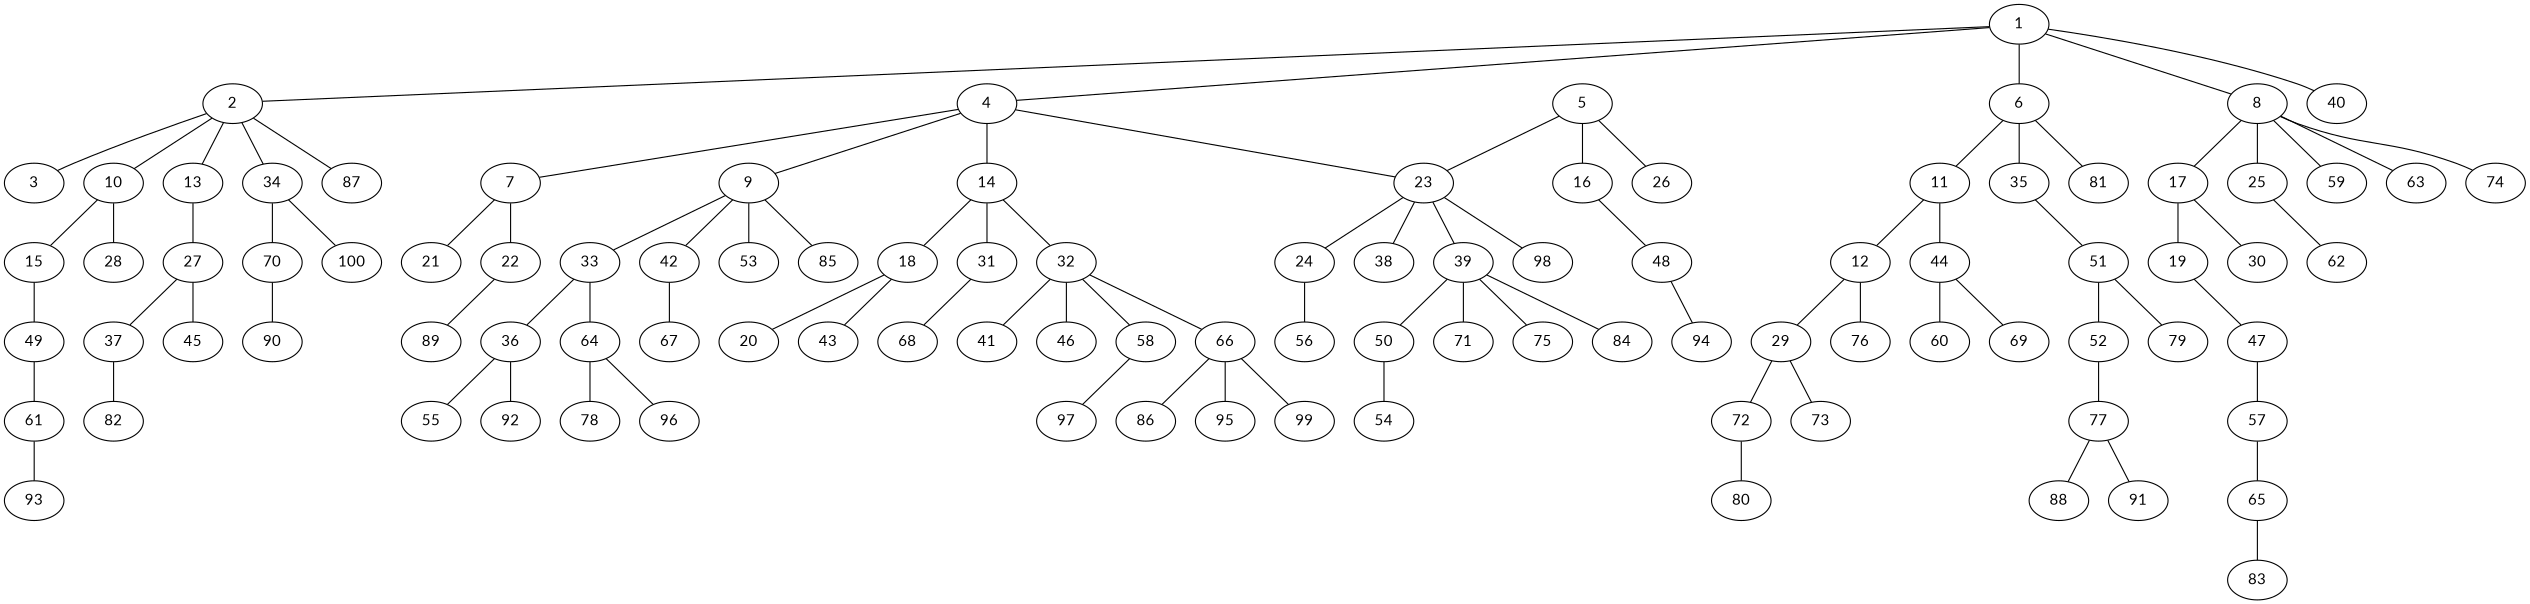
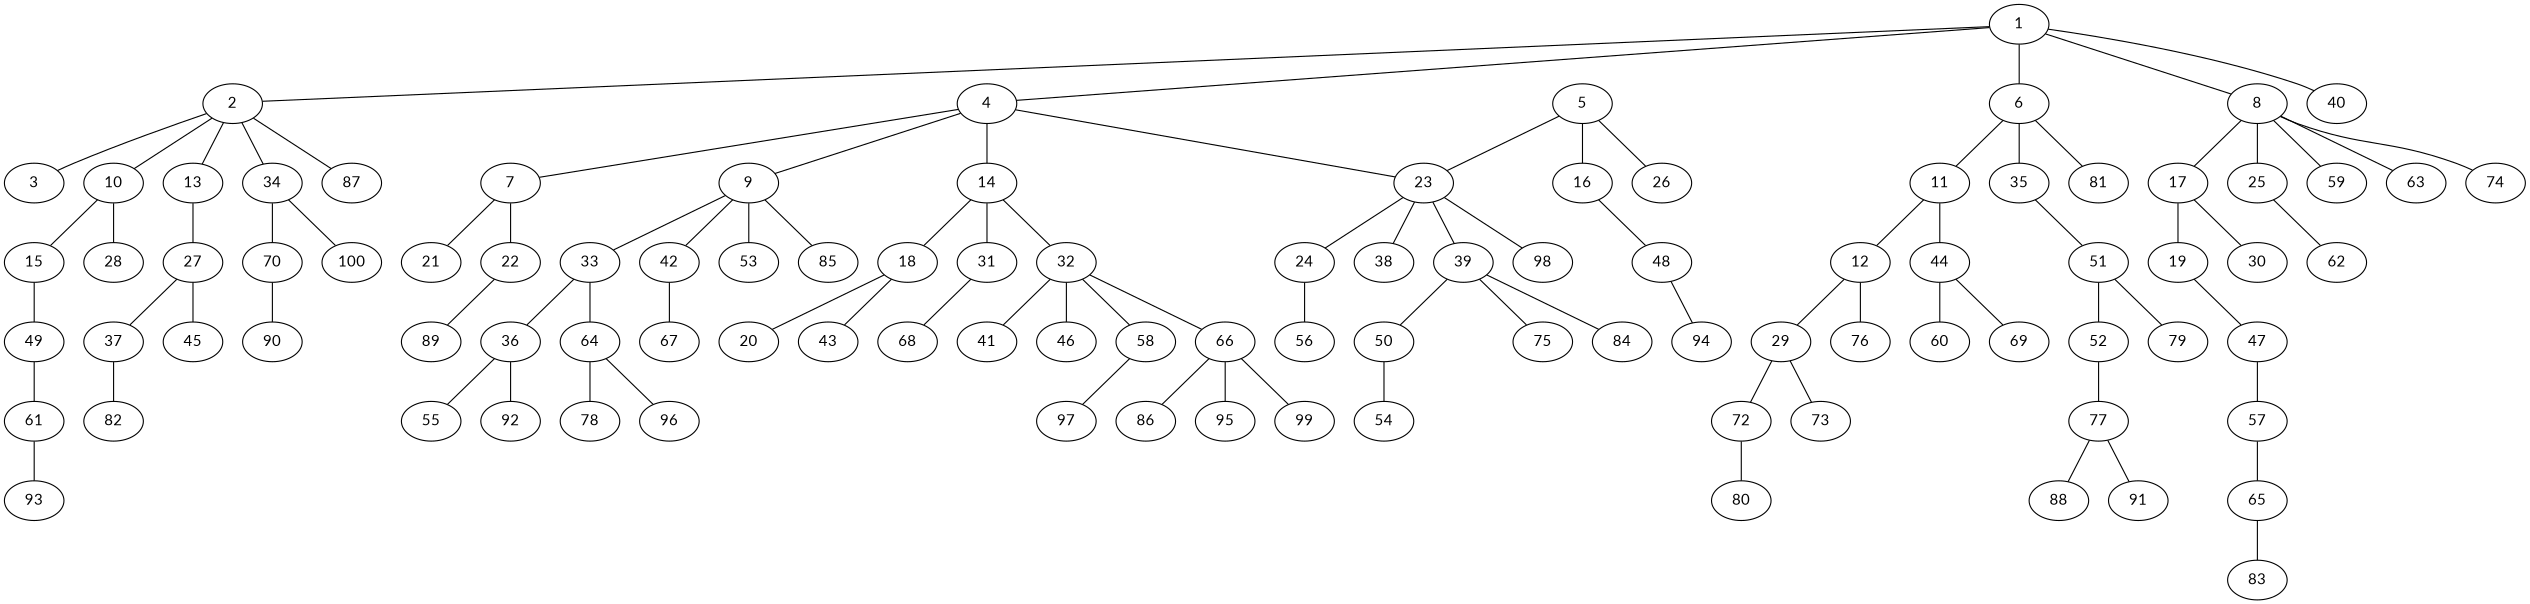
node "71": removed
